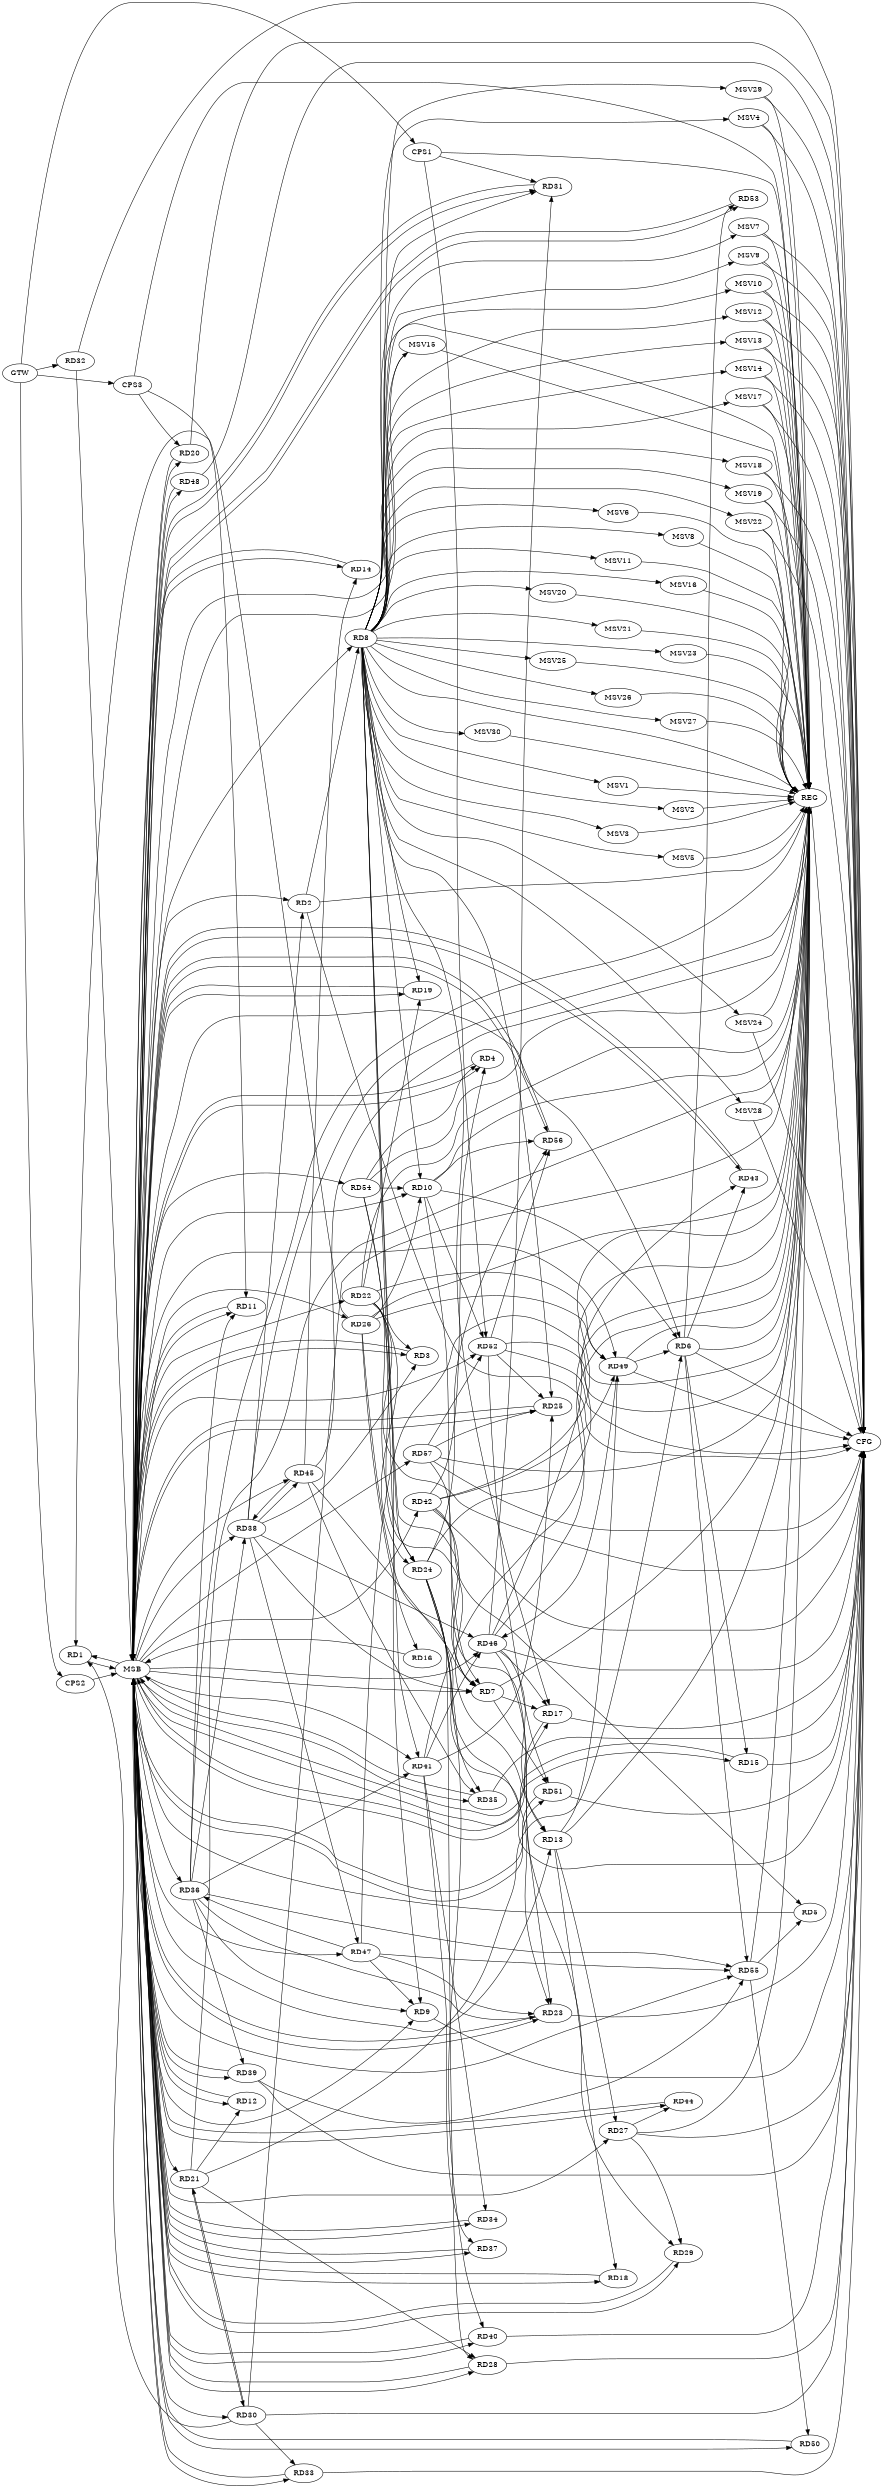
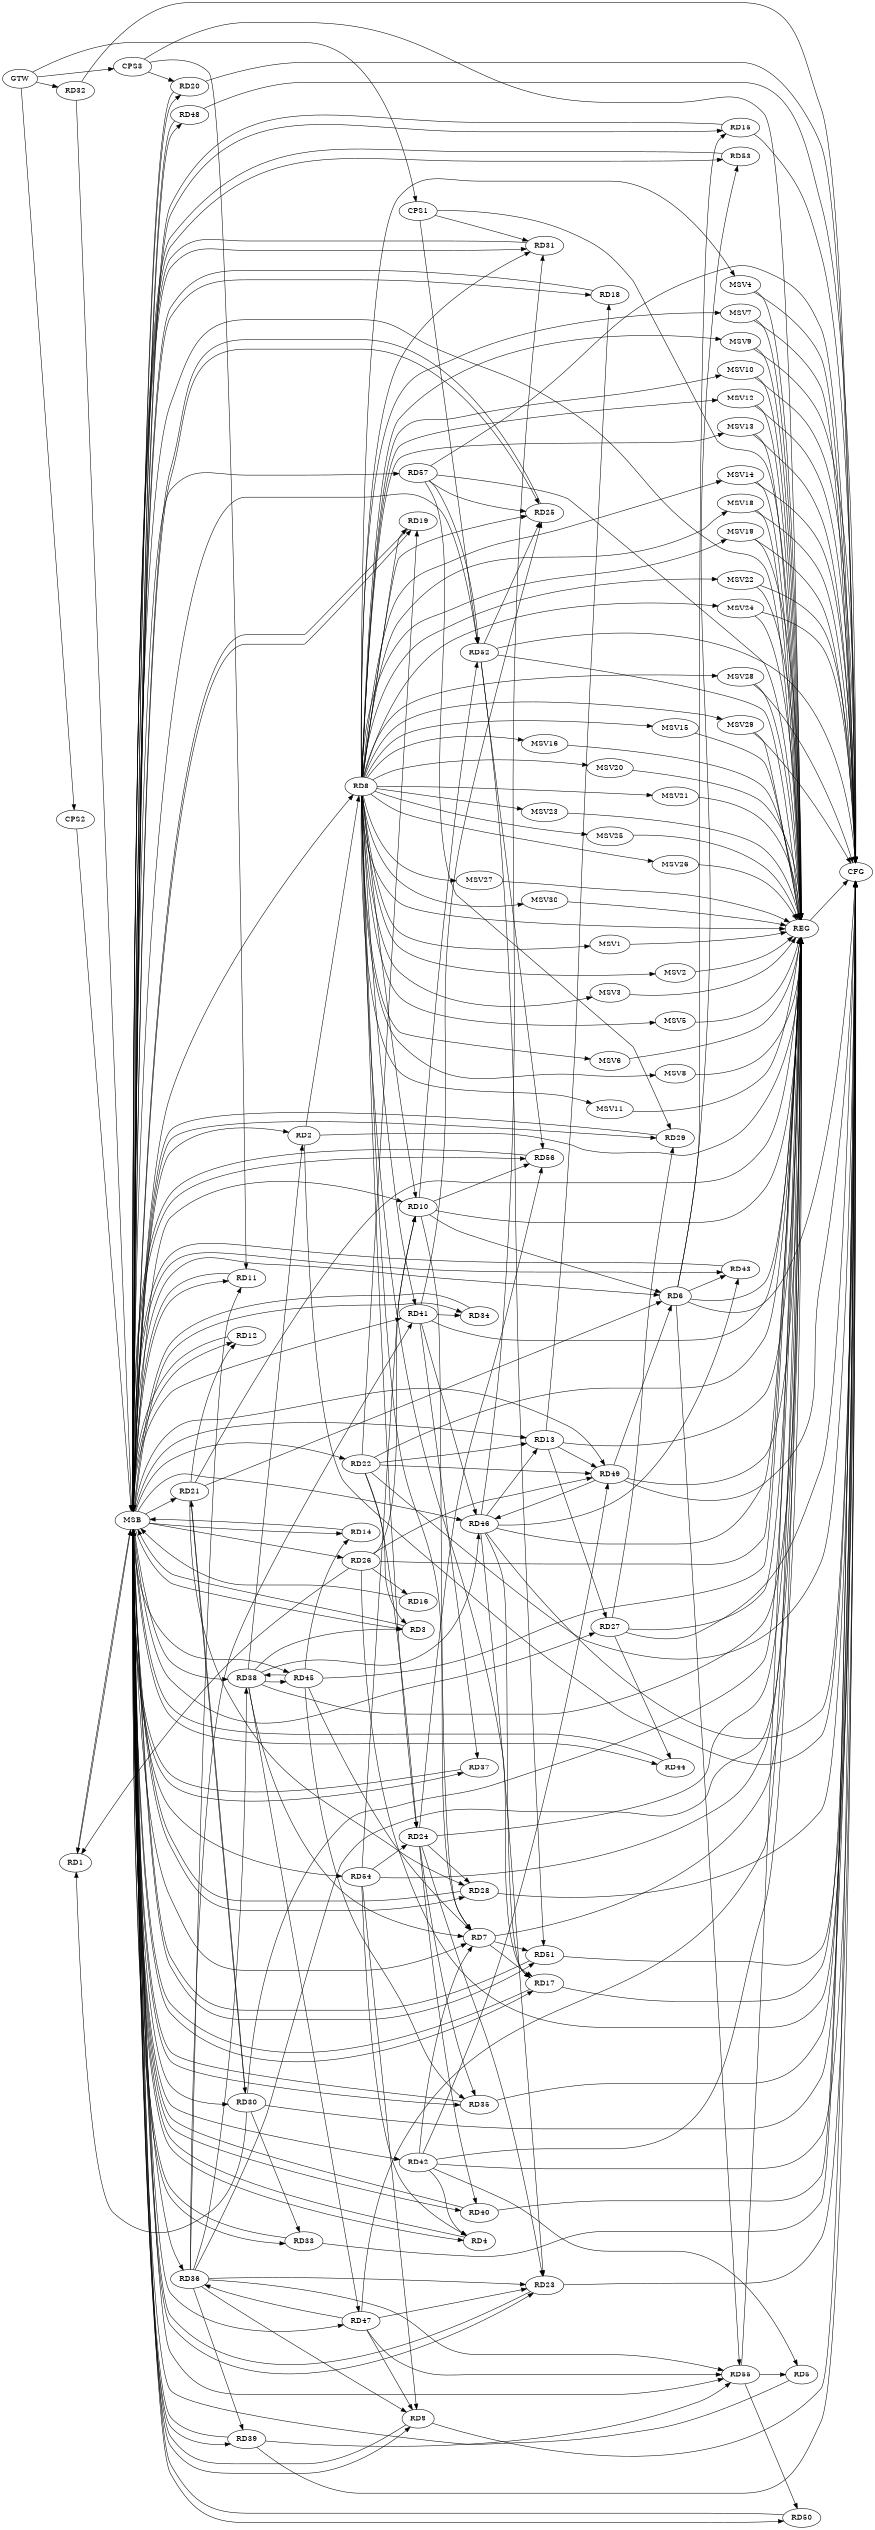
node "MSV17": removed
edge "MSV15" -> "MSB": now "RD9" -> "MSB"
